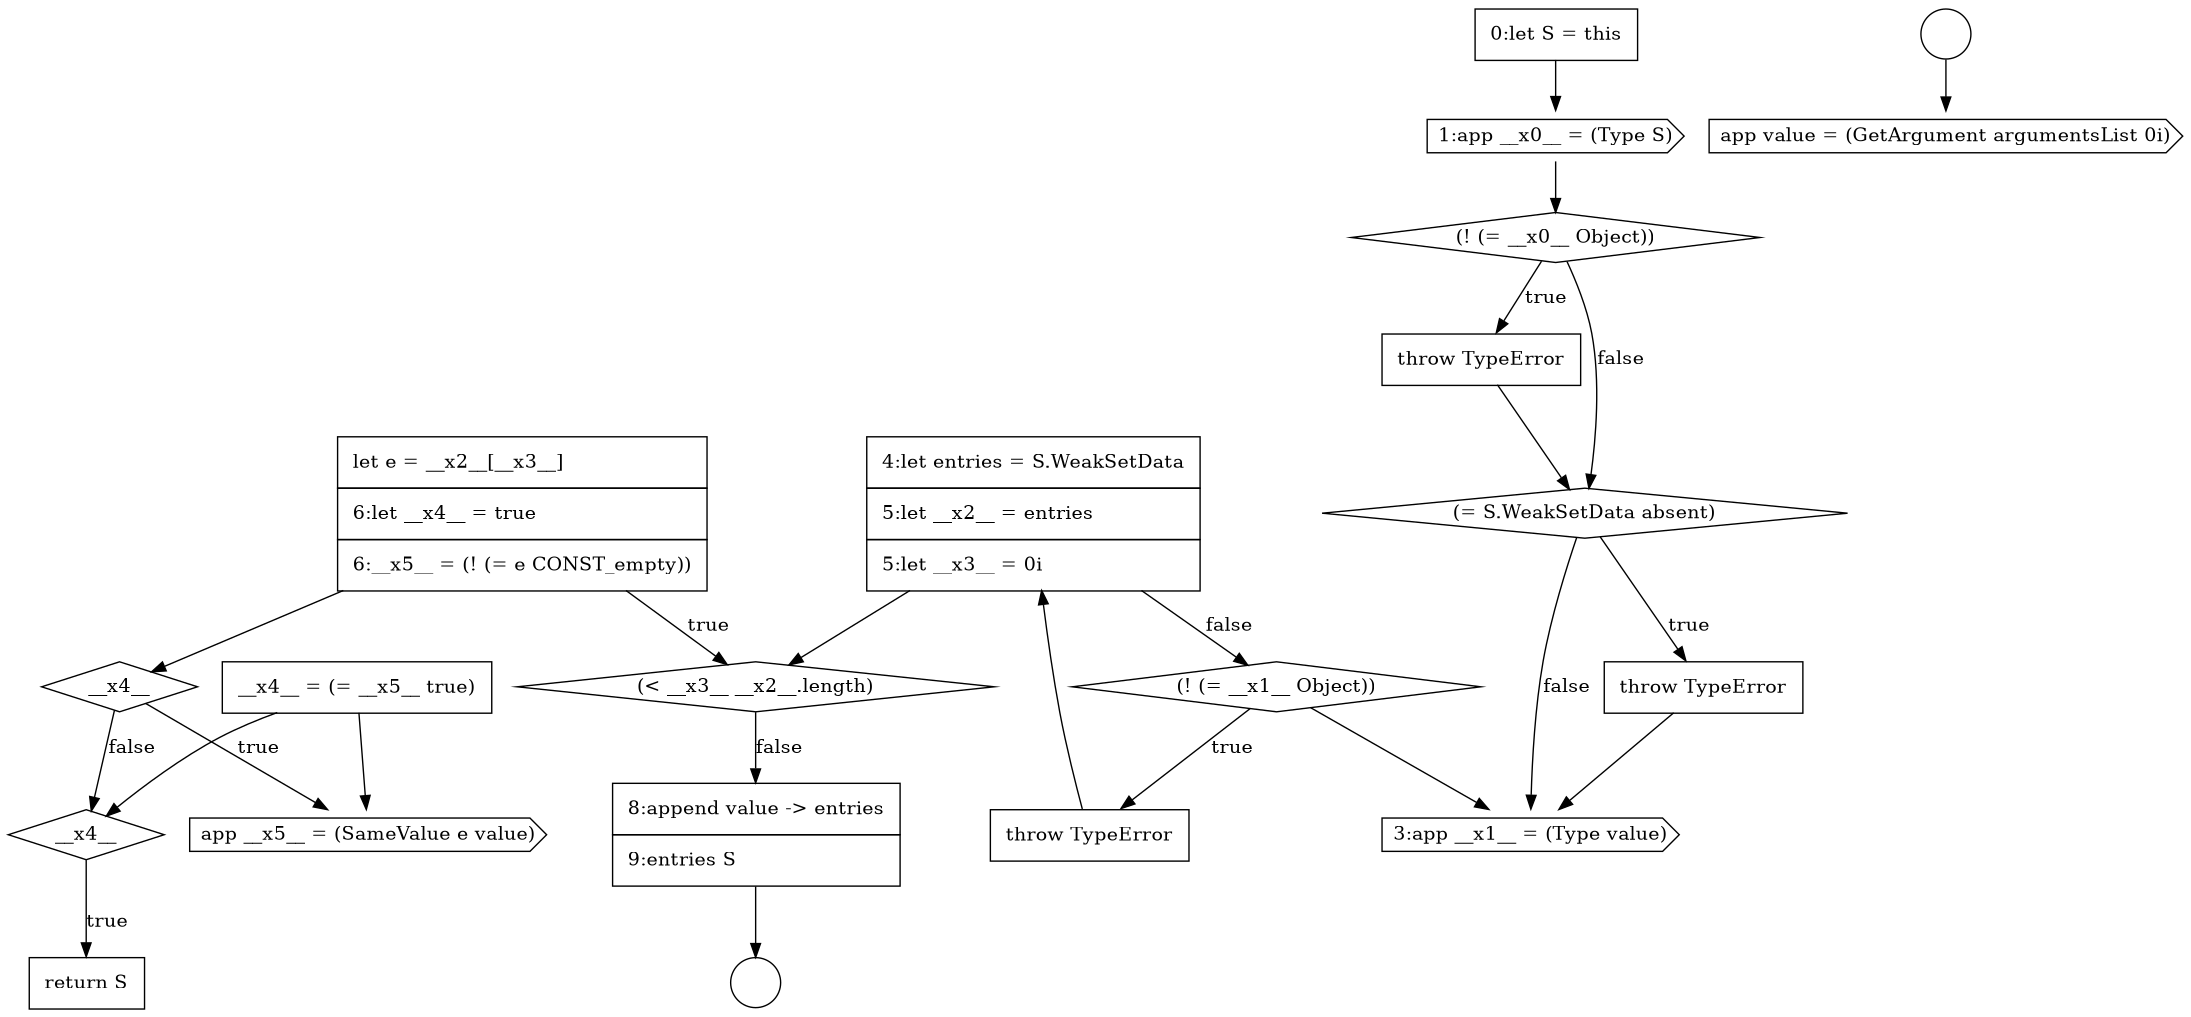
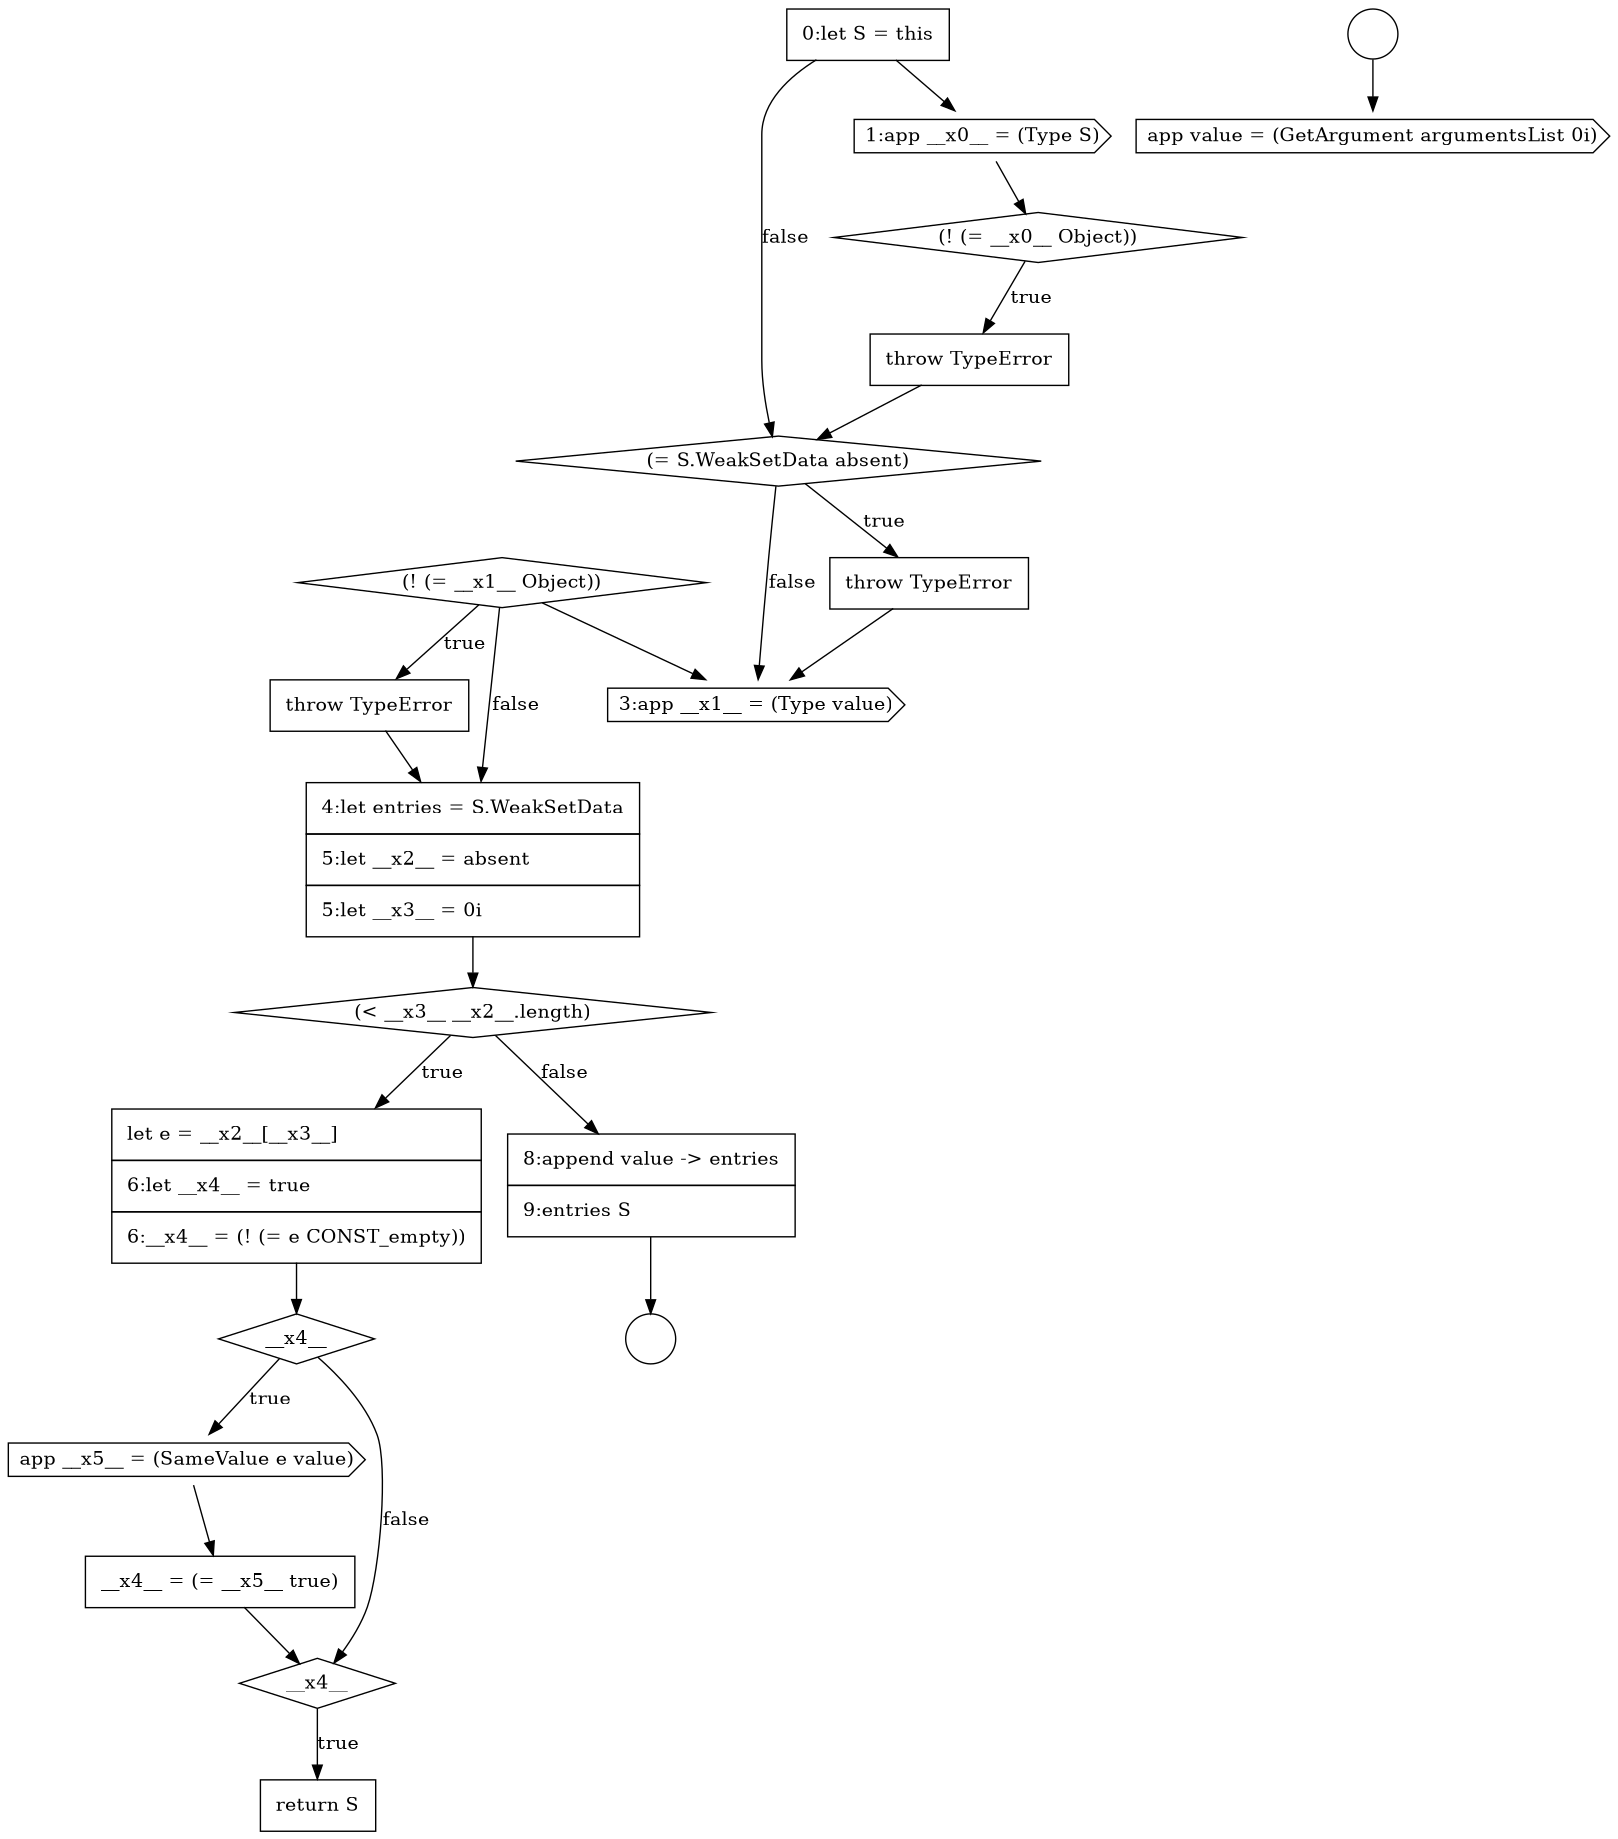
edge "(! (= __x0__ Object))" -> "(= S.WeakSetData absent)": now "0:let S = this" -> "(= S.WeakSetData absent)"
node "4:let entries = S.WeakSetData": text "5:let __x2__ = entries" -> "5:let __x2__ = absent"
node "let e = __x2__[__x3__]": text "6:__x5__ = (! (= e CONST_empty))" -> "6:__x4__ = (! (= e CONST_empty))"
edge "let e = __x2__[__x3__]" -> "(< __x3__ __x2__.length)": reversed
edge "4:let entries = S.WeakSetData" -> "(! (= __x1__ Object))": reversed
edge "__x4__ = (= __x5__ true)" -> "app __x5__ = (SameValue e value)": reversed
